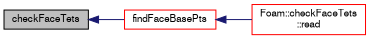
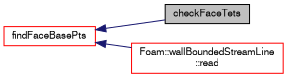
edge "findFaceBasePts" -> "checkFaceTets": reversed
node "Foam::checkFaceTets ::read": label "Foam::checkFaceTets ::read" -> "Foam::wallBoundedStreamLine ::read"
